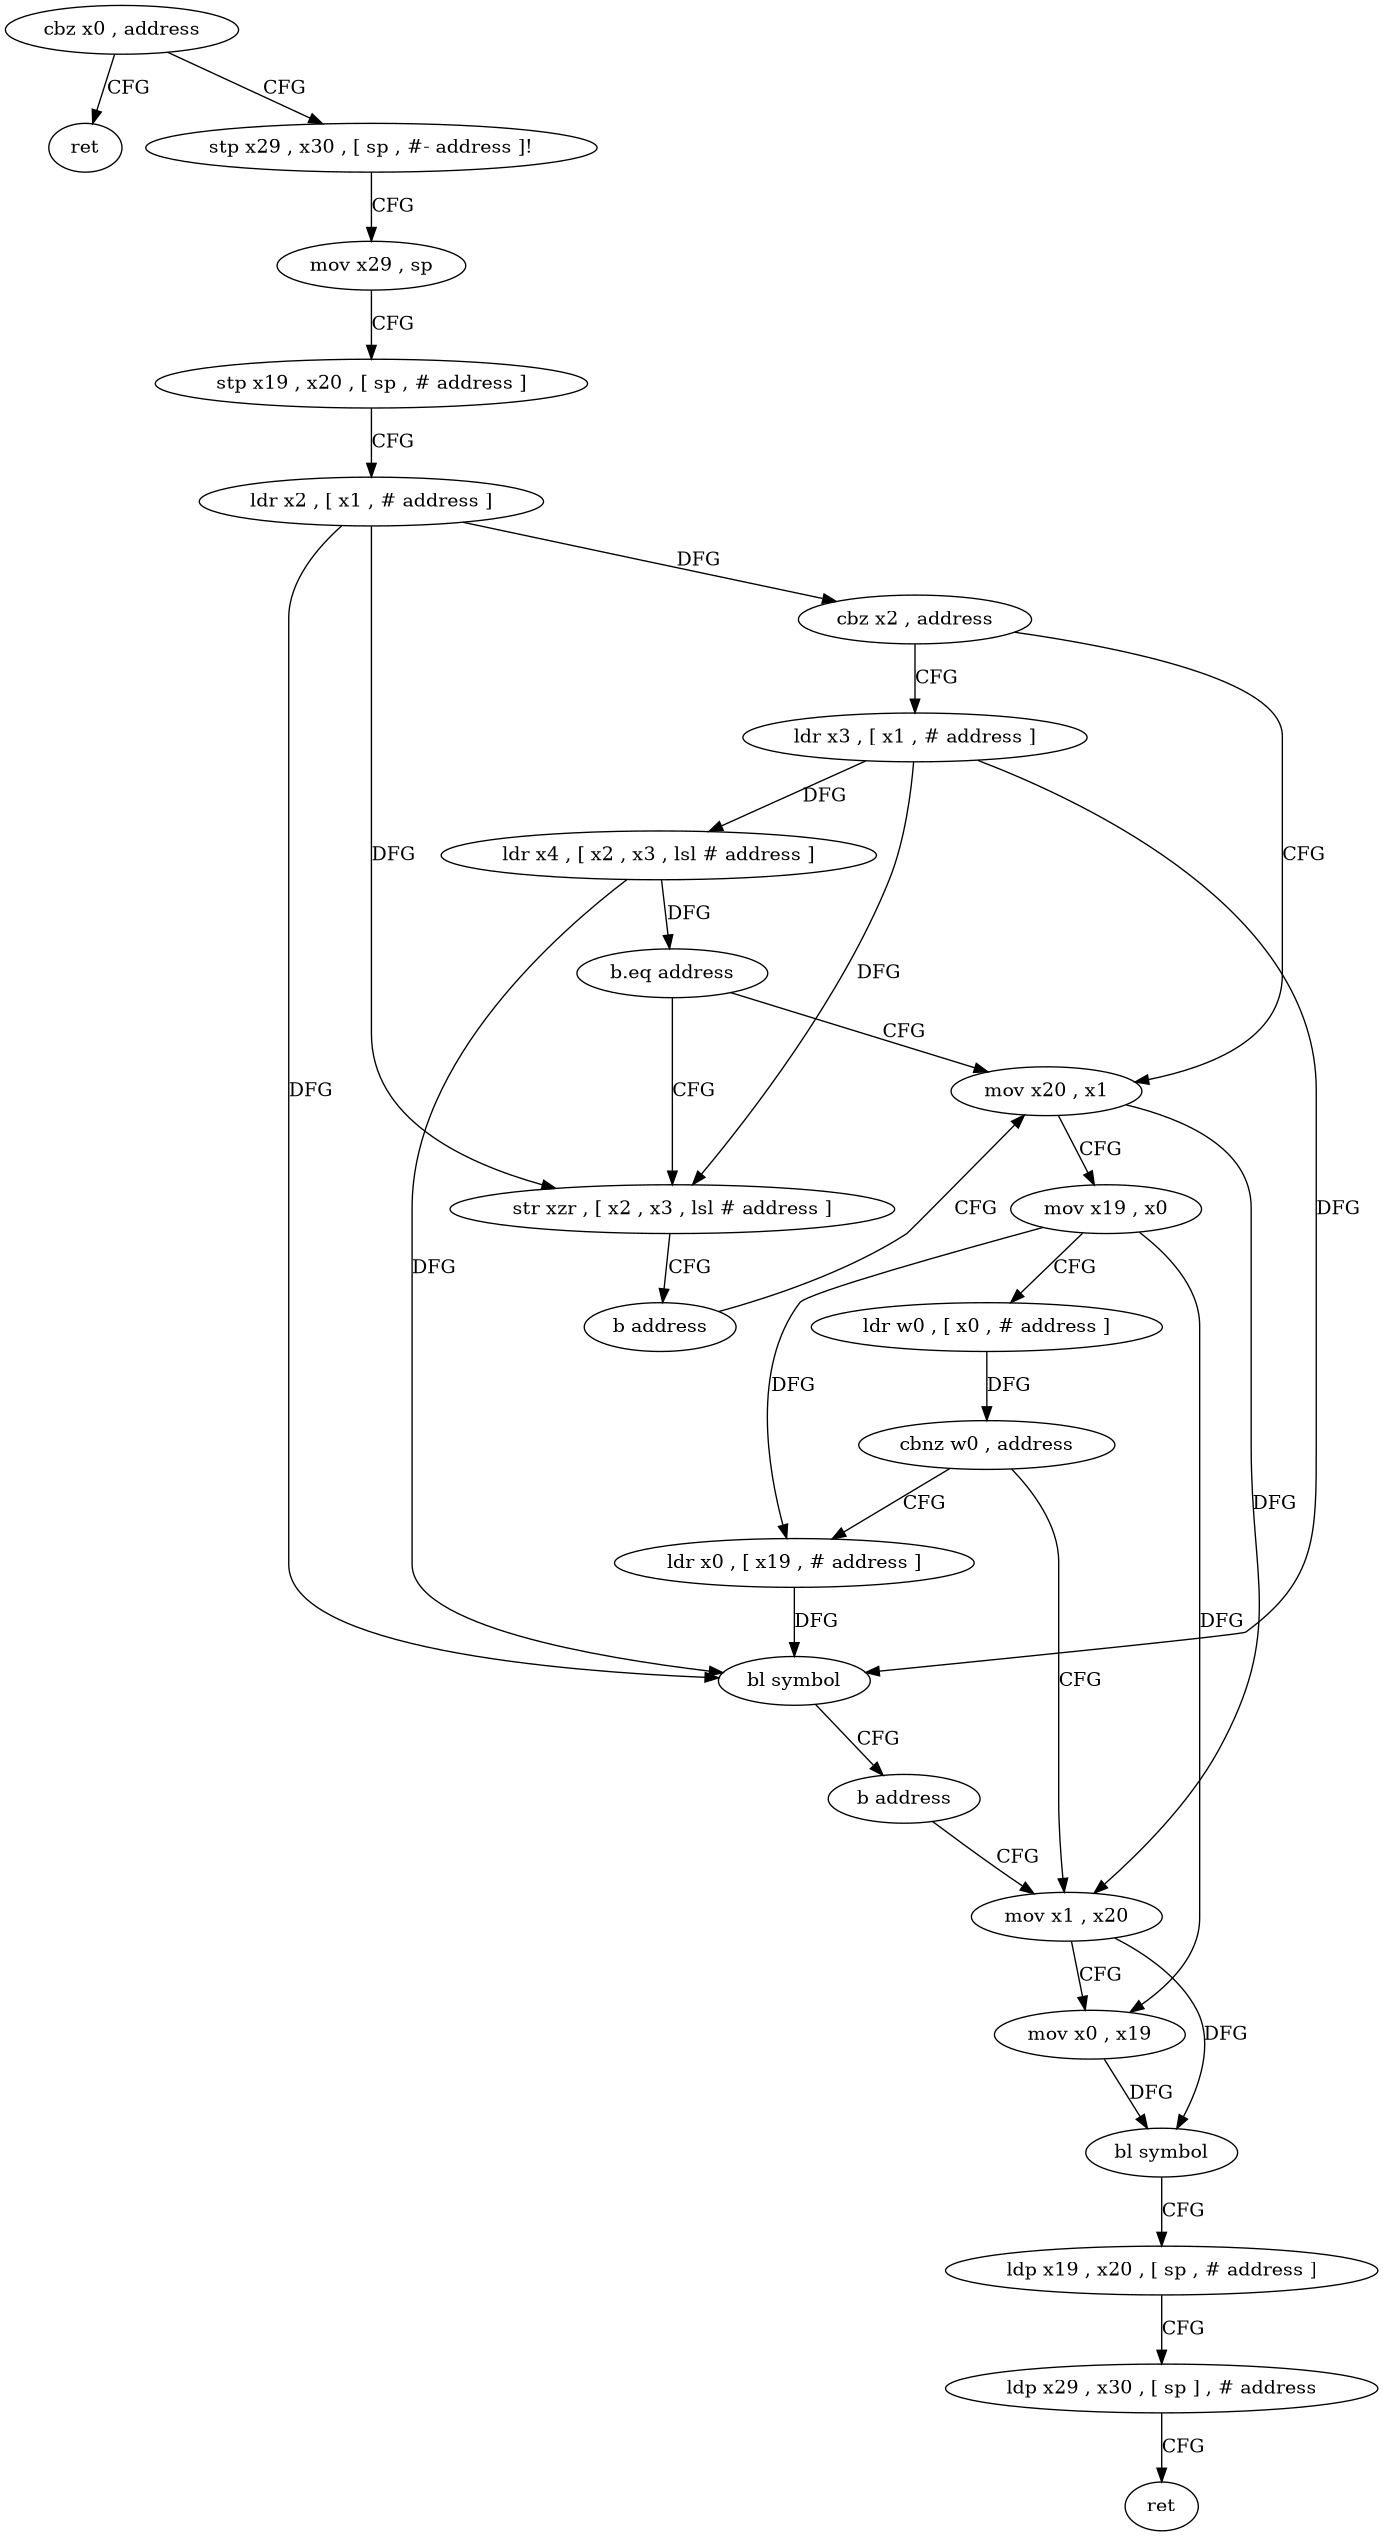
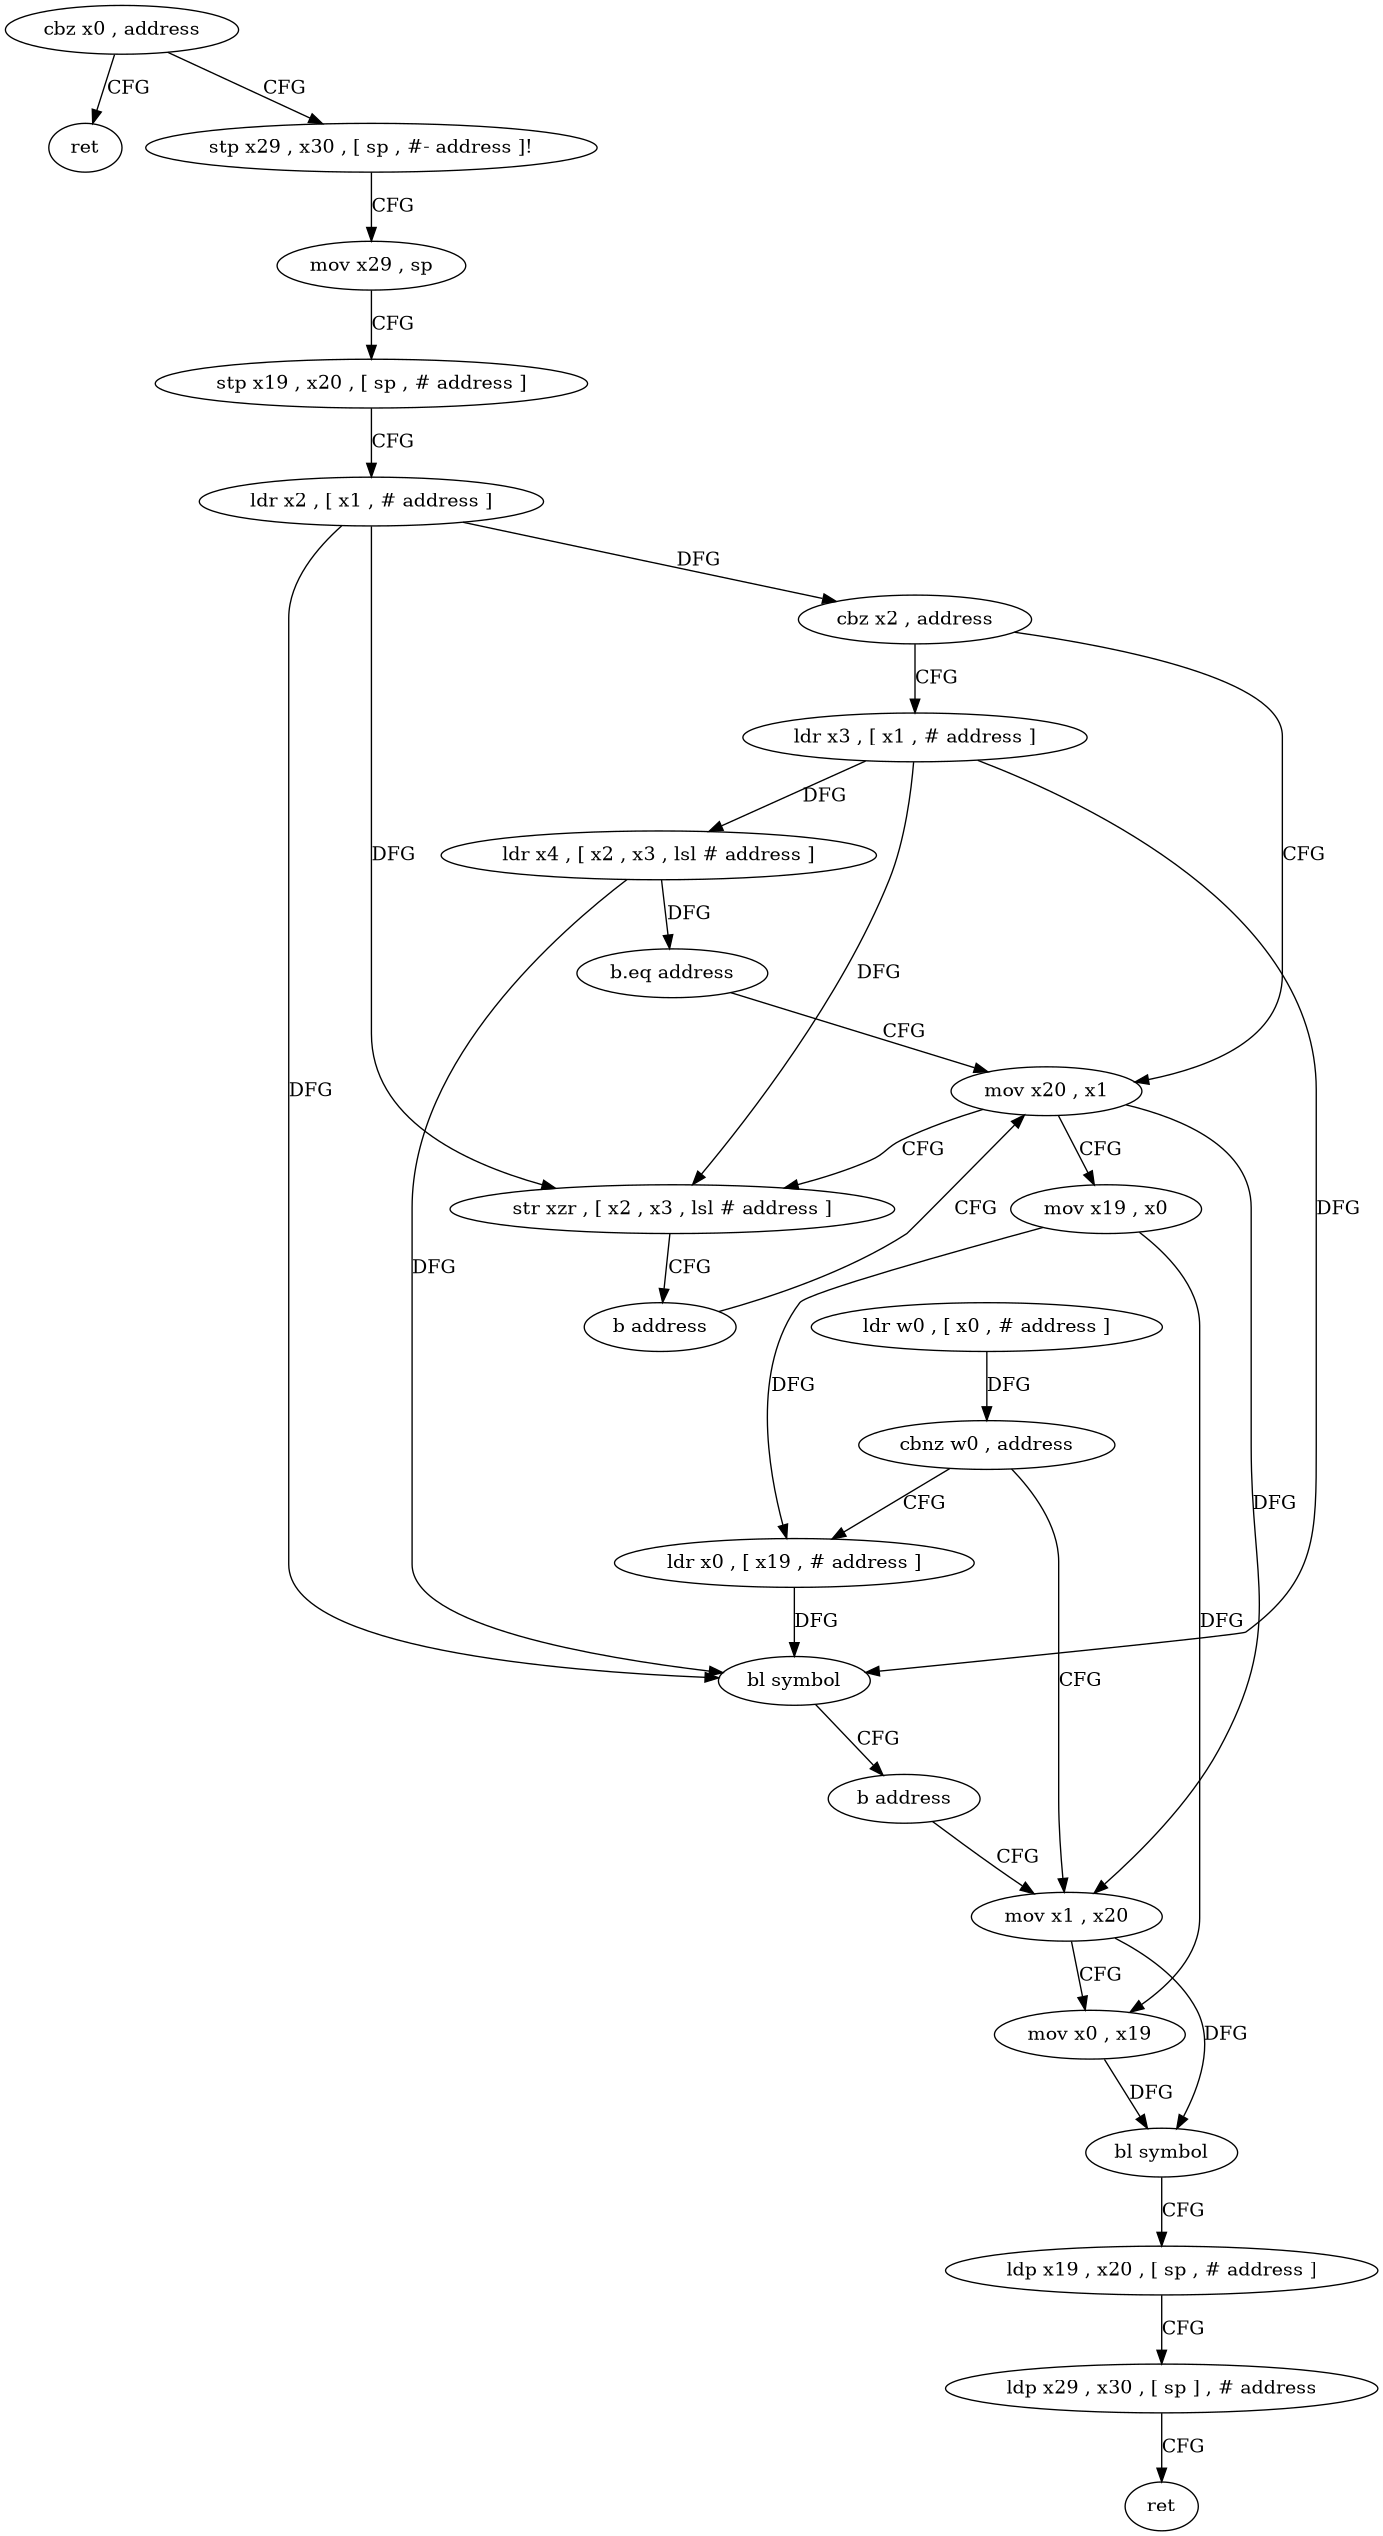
edge "b.eq address" -> "str xzr , [ x2 , x3 , lsl # address ]": now "mov x20 , x1" -> "str xzr , [ x2 , x3 , lsl # address ]"
edge "mov x19 , x0" -> "ldr w0 , [ x0 , # address ]": removed, label "CFG"
